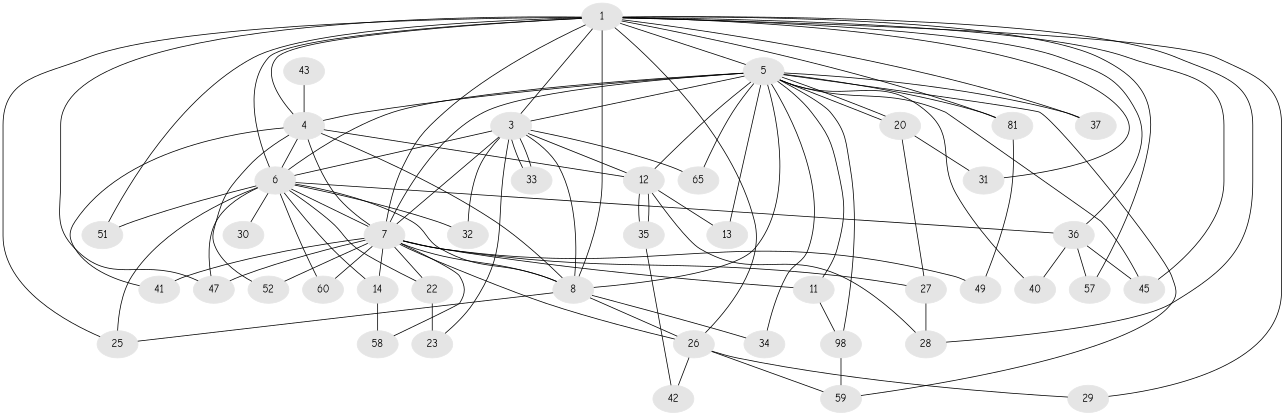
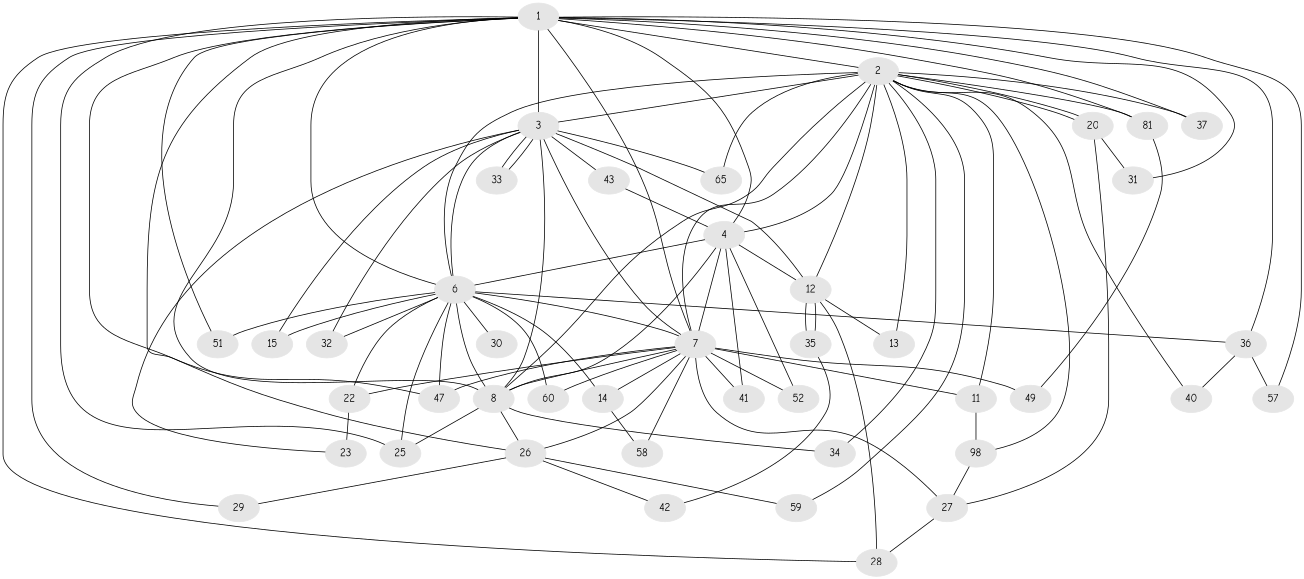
node "5": label "5" -> "2"
edge "3" -- "43": added
node "45": removed
node "15": added
edge "98" -- "59": now "98" -- "27"
